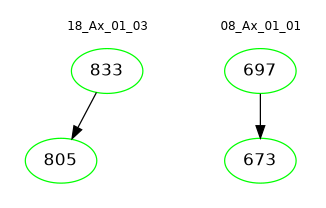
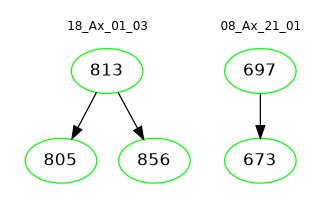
cluster "08_Ax_01_01": label "08_Ax_01_01" -> "08_Ax_21_01"
node "833": label "833" -> "813"
node "856": added
